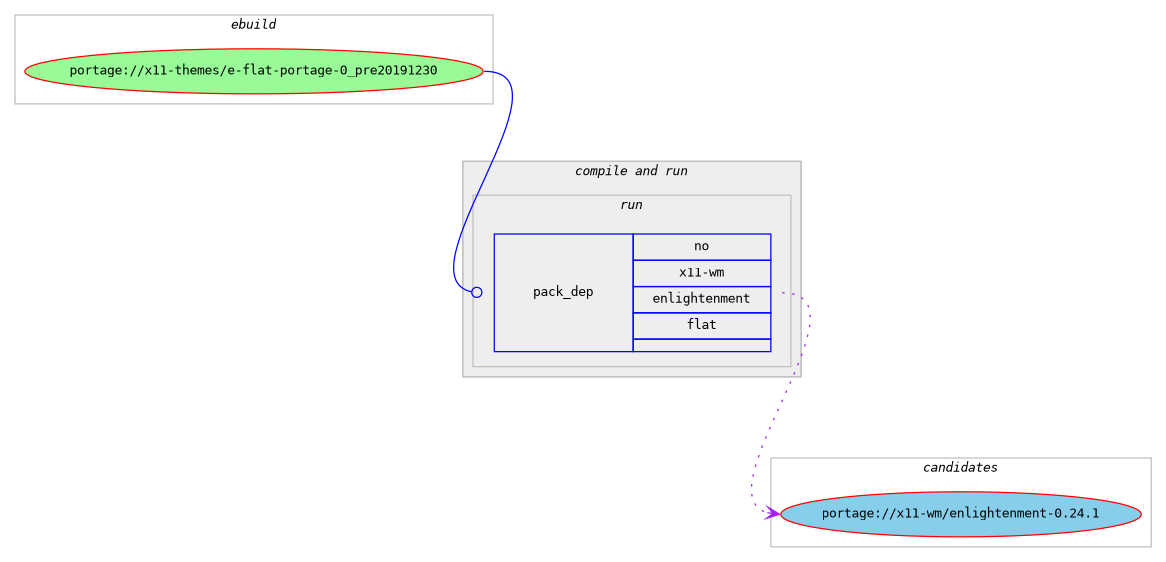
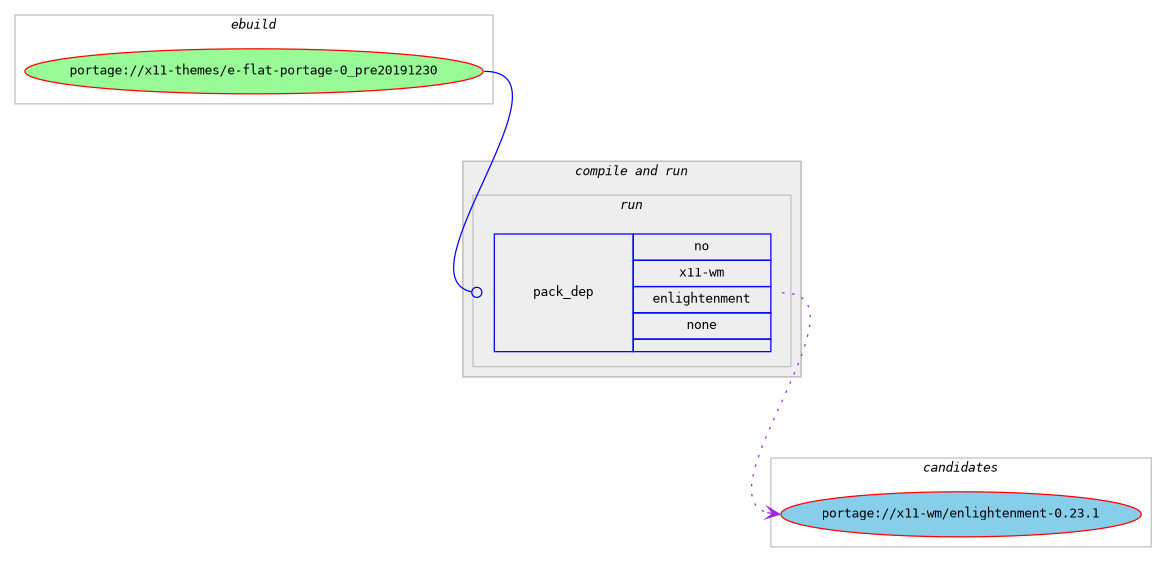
node "pack_dep": text "flat" -> "none"
node "portage://x11-wm/enlightenment-0.24.1": label "portage://x11-wm/enlightenment-0.24.1" -> "portage://x11-wm/enlightenment-0.23.1"
